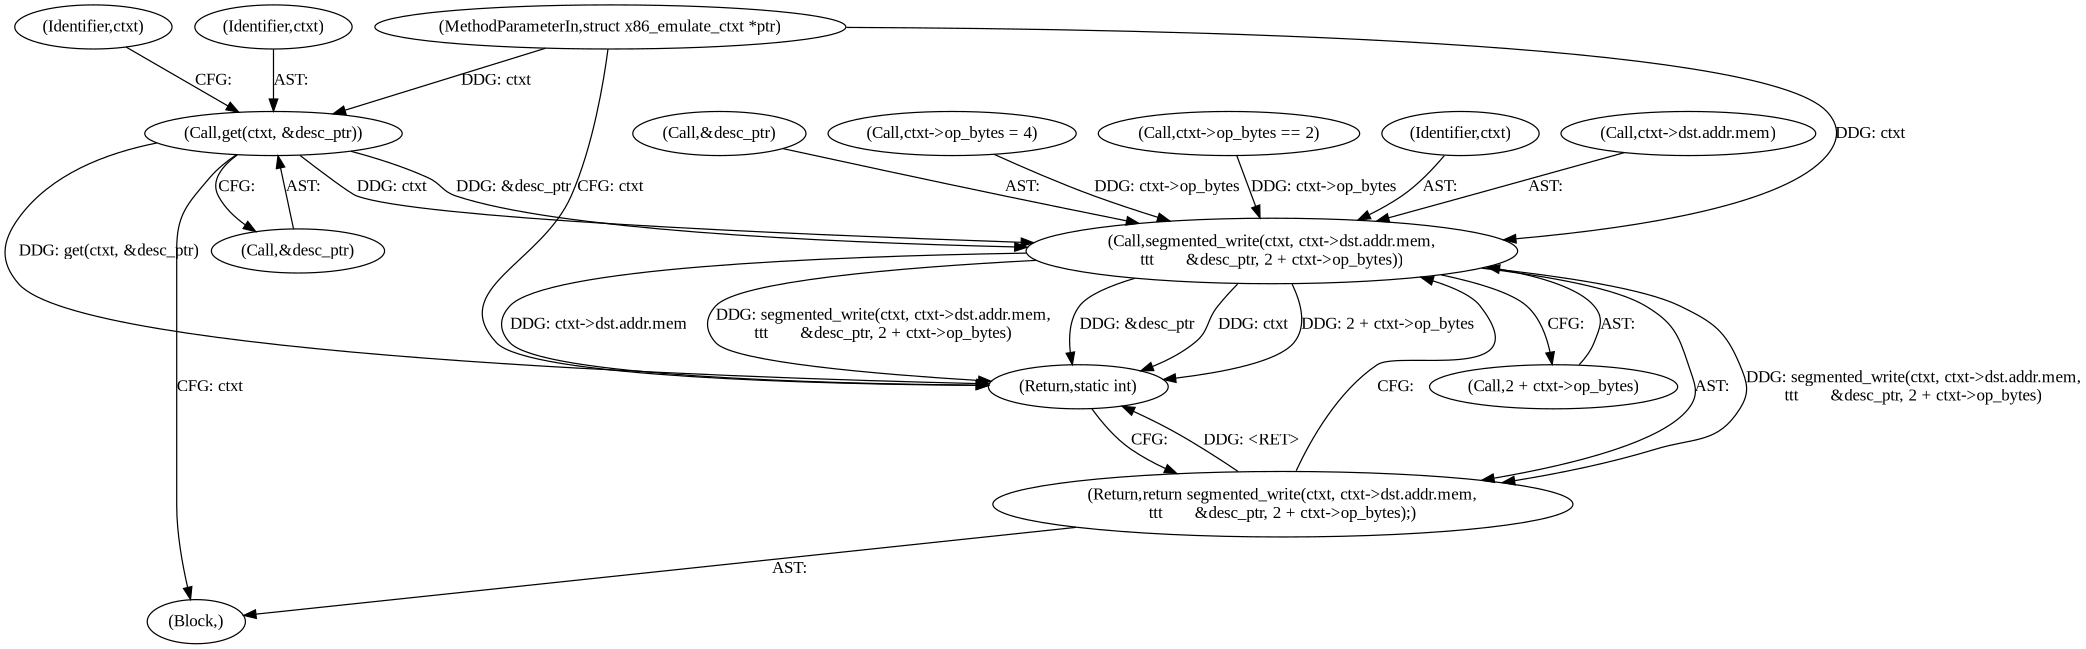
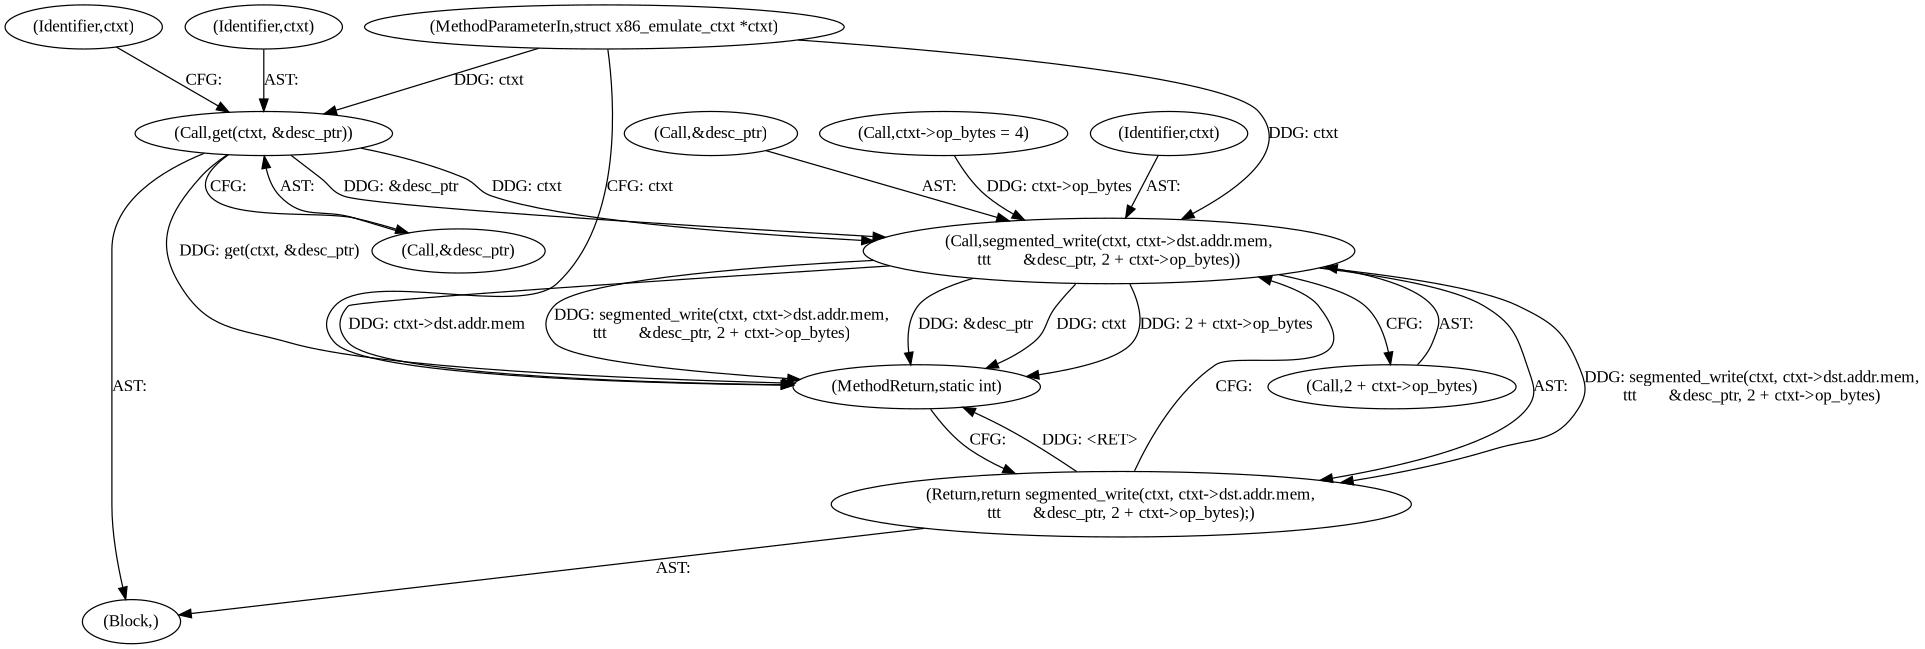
node "(MethodParameterIn,struct x86_emulate_ctxt *ptr)": label "(MethodParameterIn,struct x86_emulate_ctxt *ptr)" -> "(MethodParameterIn,struct x86_emulate_ctxt *ctxt)"
node "(Call,ctxt->op_bytes == 2)": removed
node "(Call,ctxt->dst.addr.mem)": removed
edge "(Call,get(ctxt, &desc_ptr))" -> "(Block,)": label "CFG: ctxt" -> "AST: "
node "(Return,static int)": label "(Return,static int)" -> "(MethodReturn,static int)"
